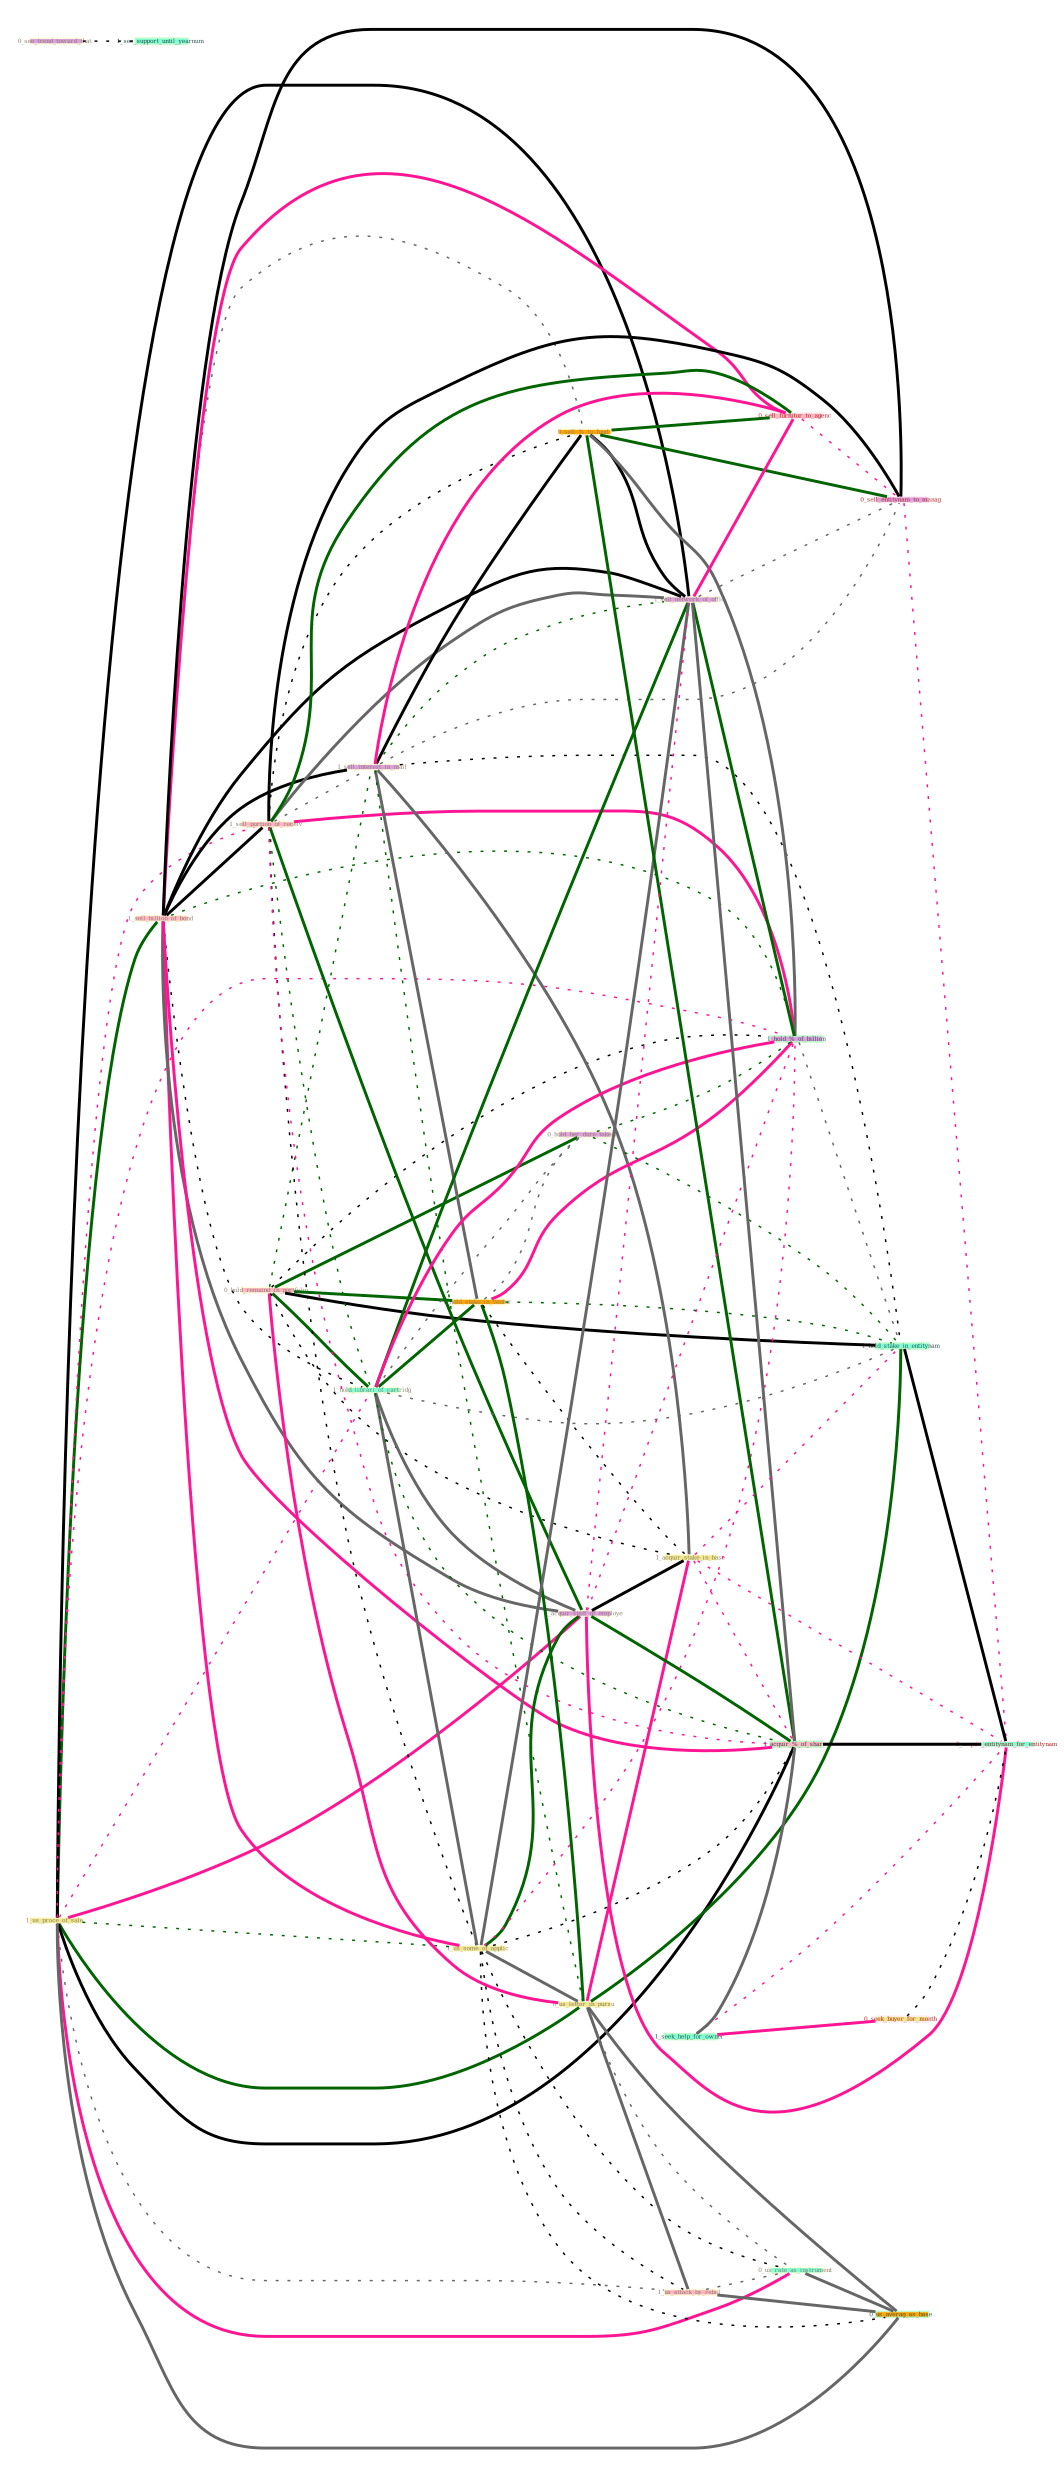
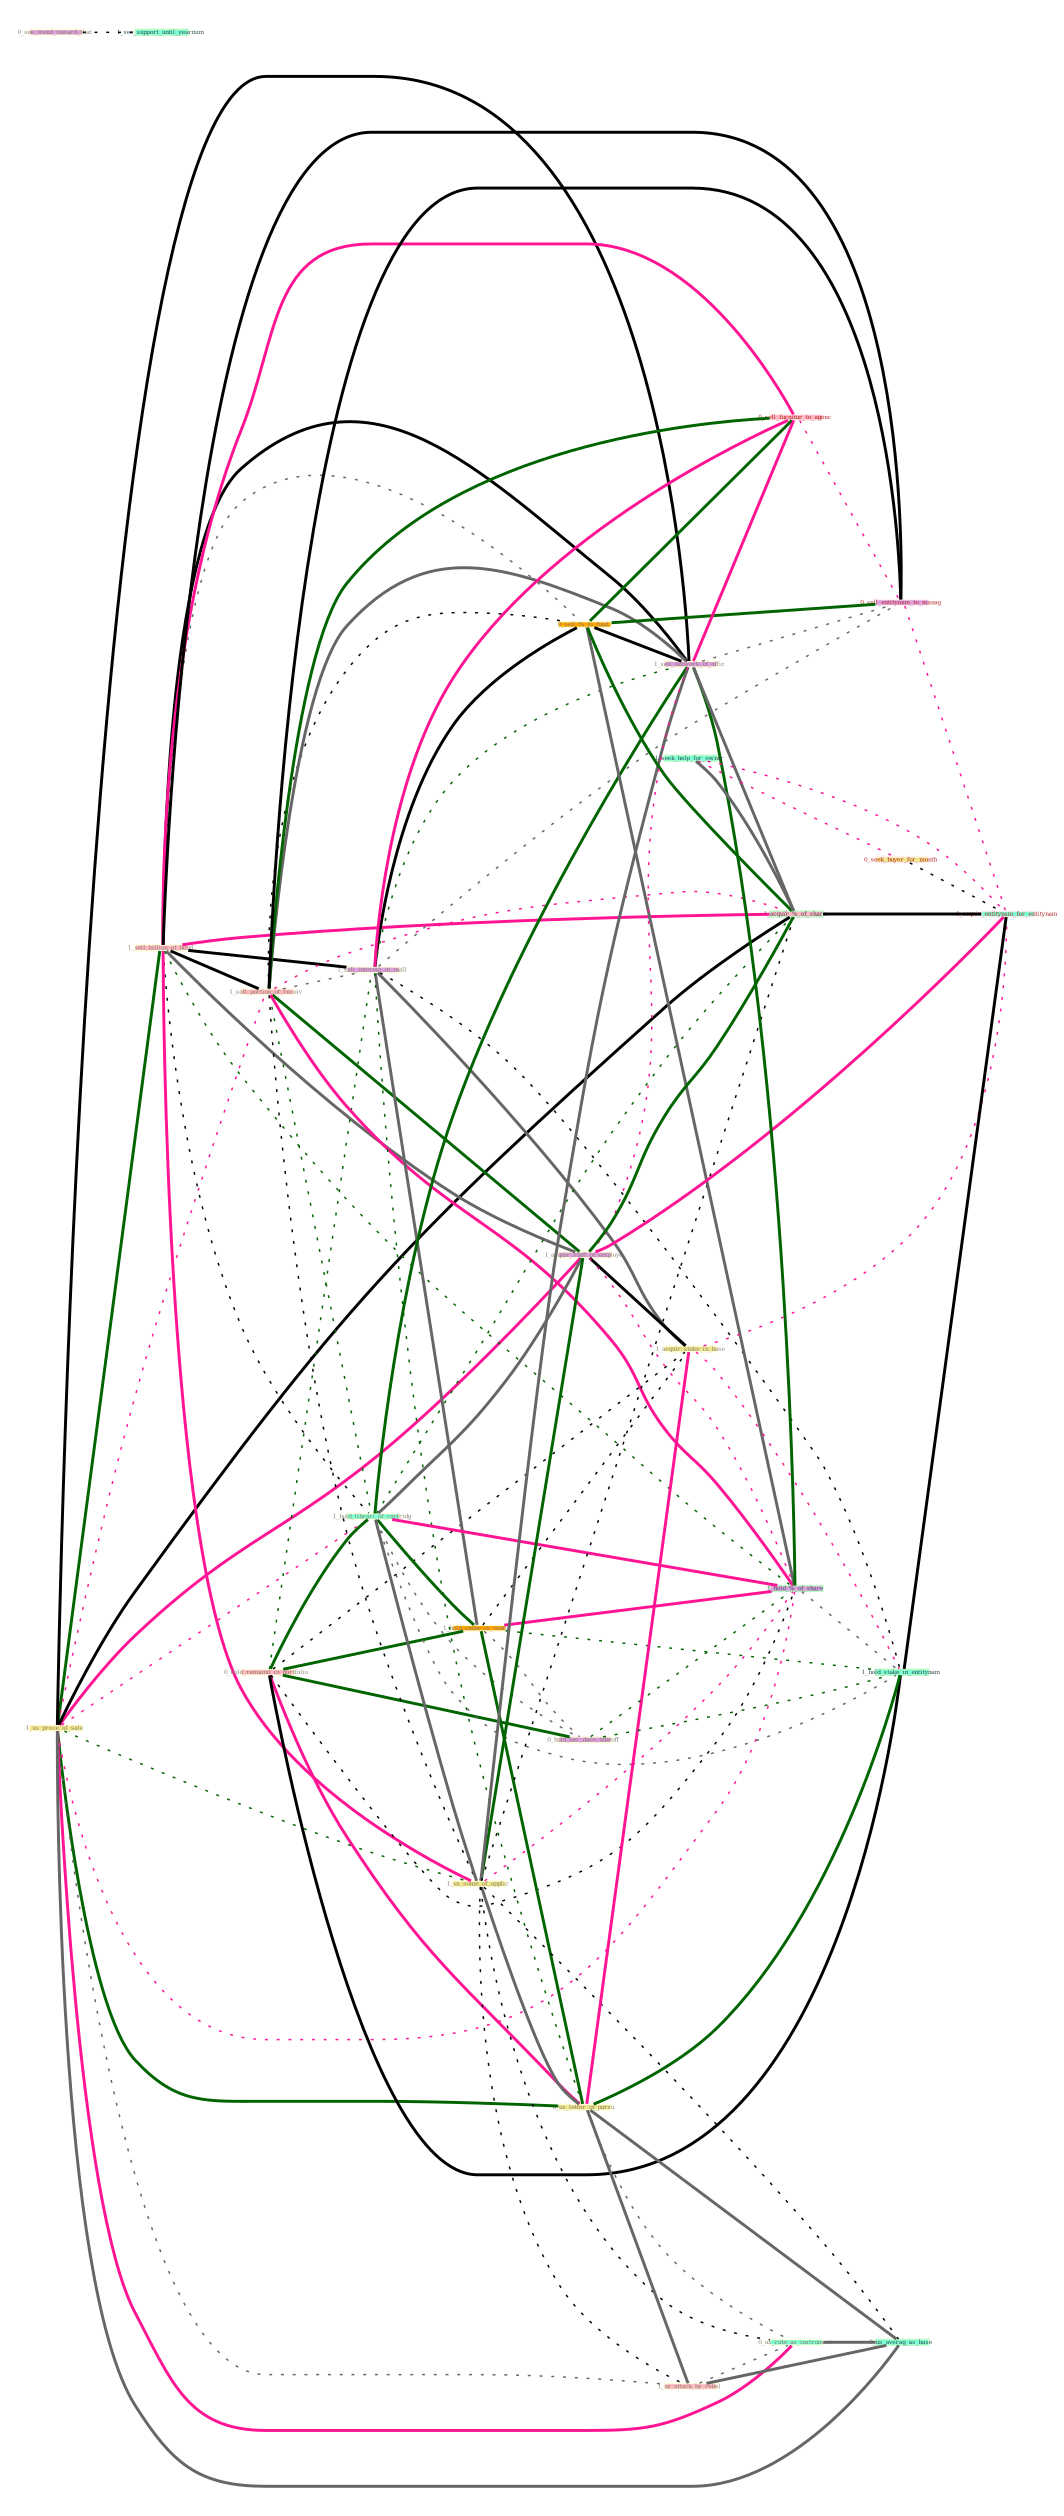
node "1_hold_%_of_billion": label "1_hold_%_of_billion" -> "1_hold_%_of_share"
edge "1_acquir_stake_in_base" -- "1_acquir_%_of_share": removed
edge "0_seek_buyer_for_month" -- "1_seek_help_for_owner": style bold -> dotted
node "0_us_averag_as_base": fillcolor orange -> aquamarine
